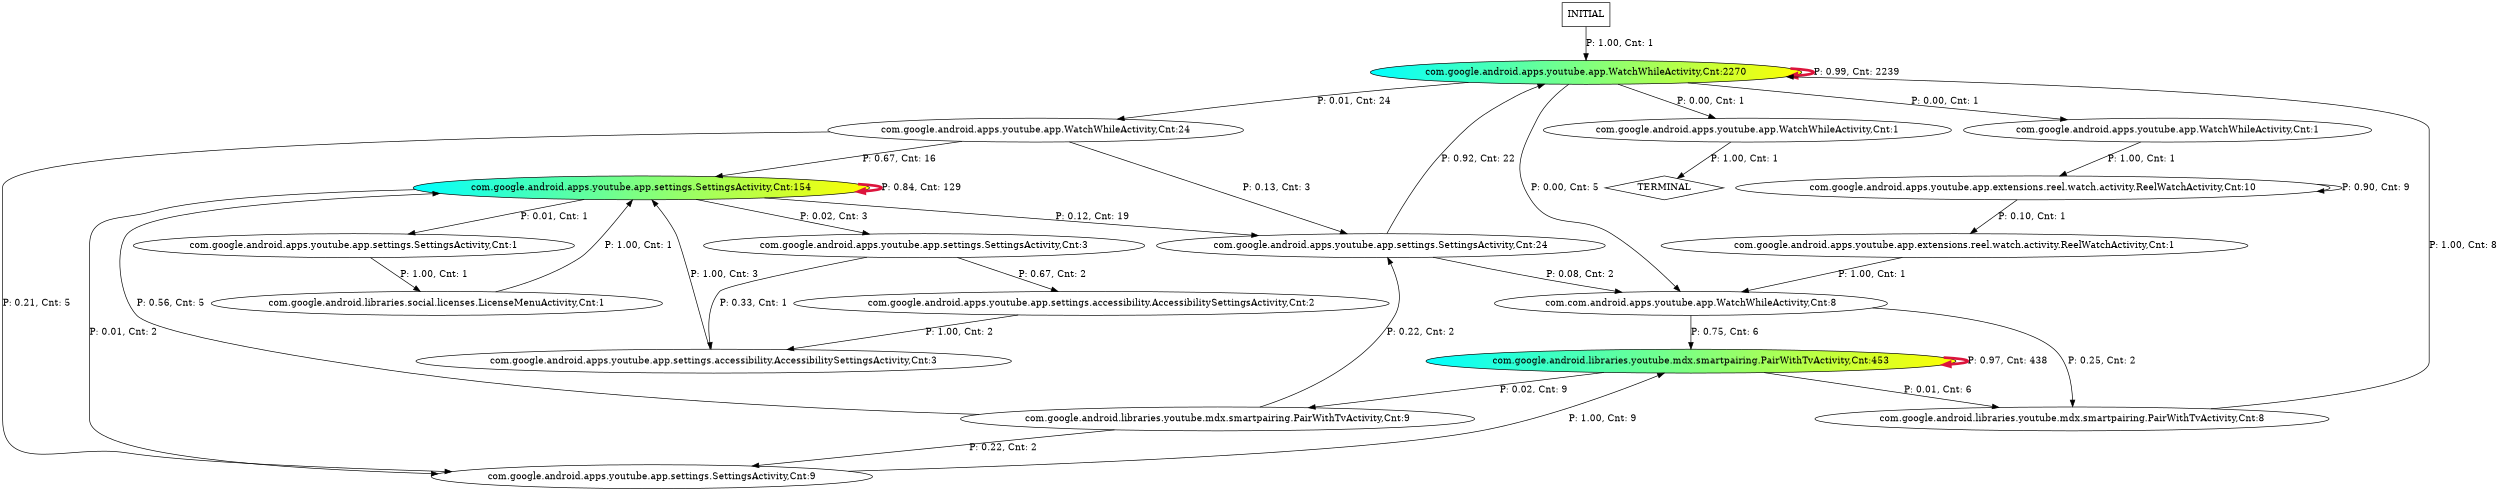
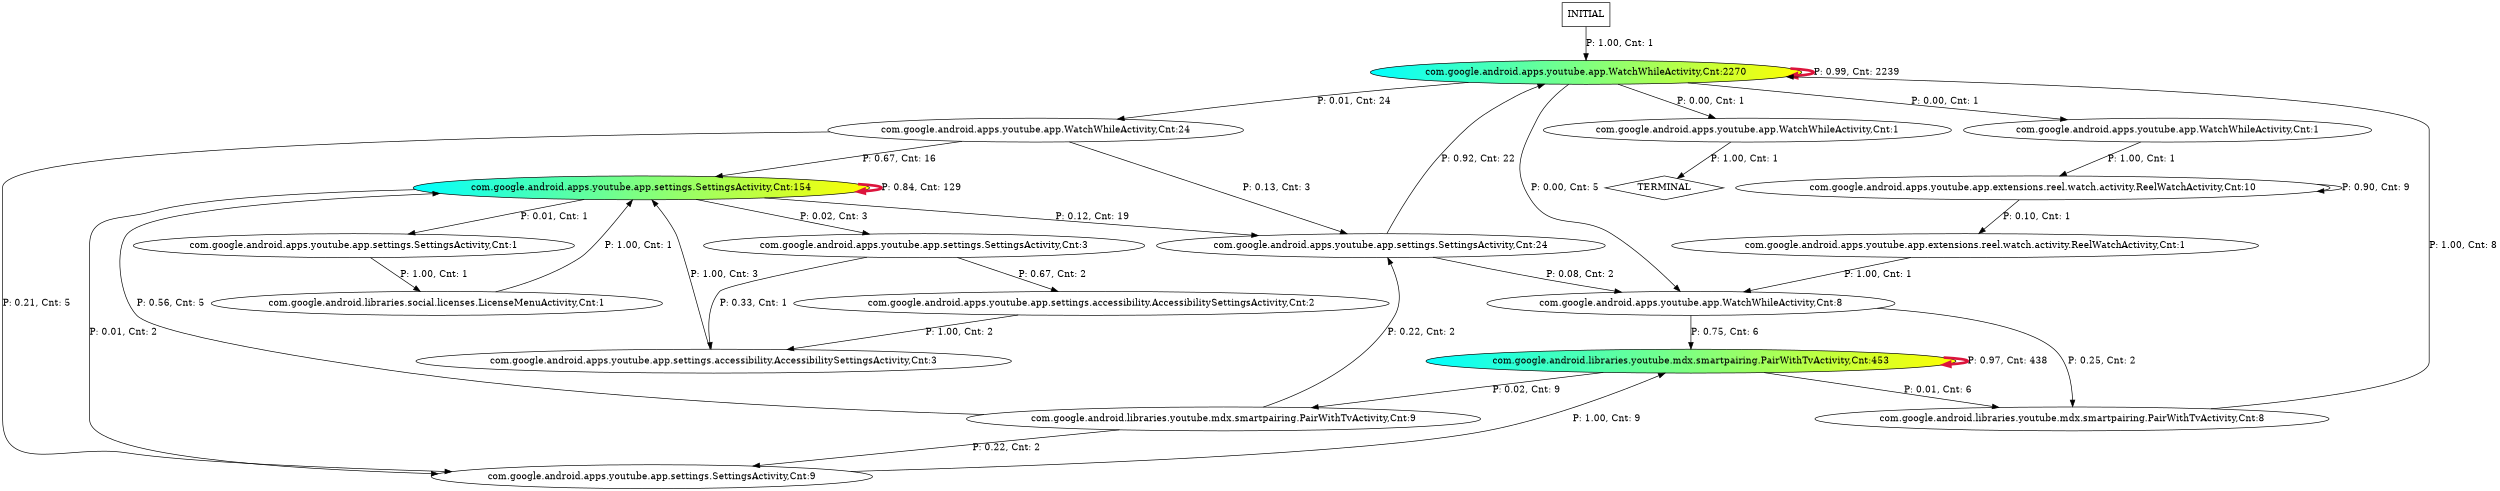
node "com.com.android.apps.youtube.app.WatchWhileActivity,Cnt:8": label "com.com.android.apps.youtube.app.WatchWhileActivity,Cnt:8" -> "com.google.android.apps.youtube.app.WatchWhileActivity,Cnt:8"
